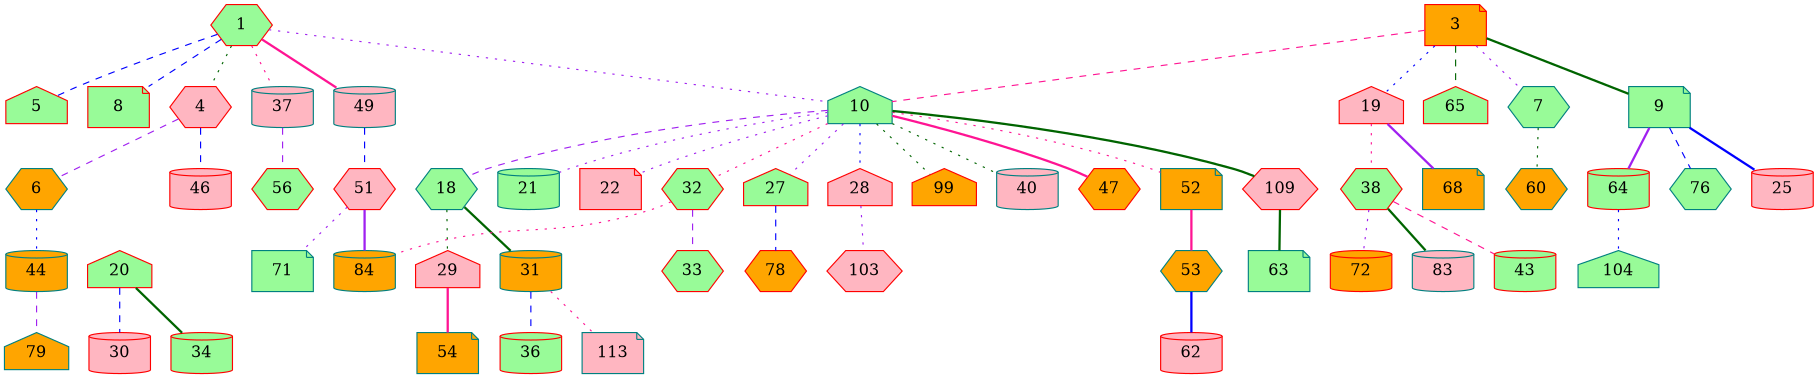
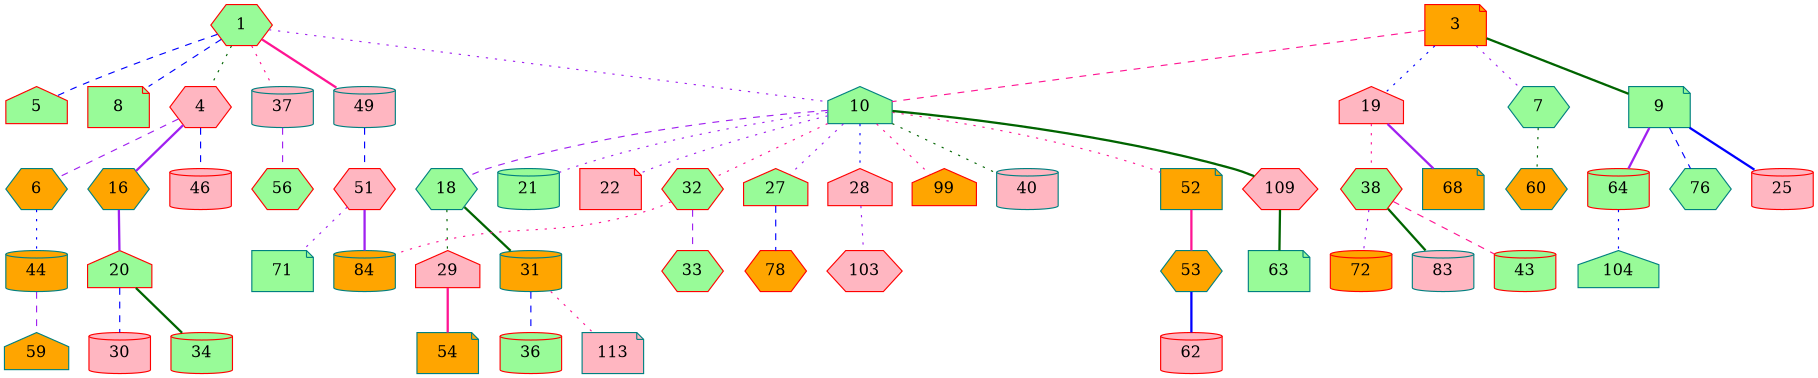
node "65": removed
edge "10" -- "99": color darkgreen -> deeppink
node "16": added
node "47": removed
node "79": label "79" -> "59"
